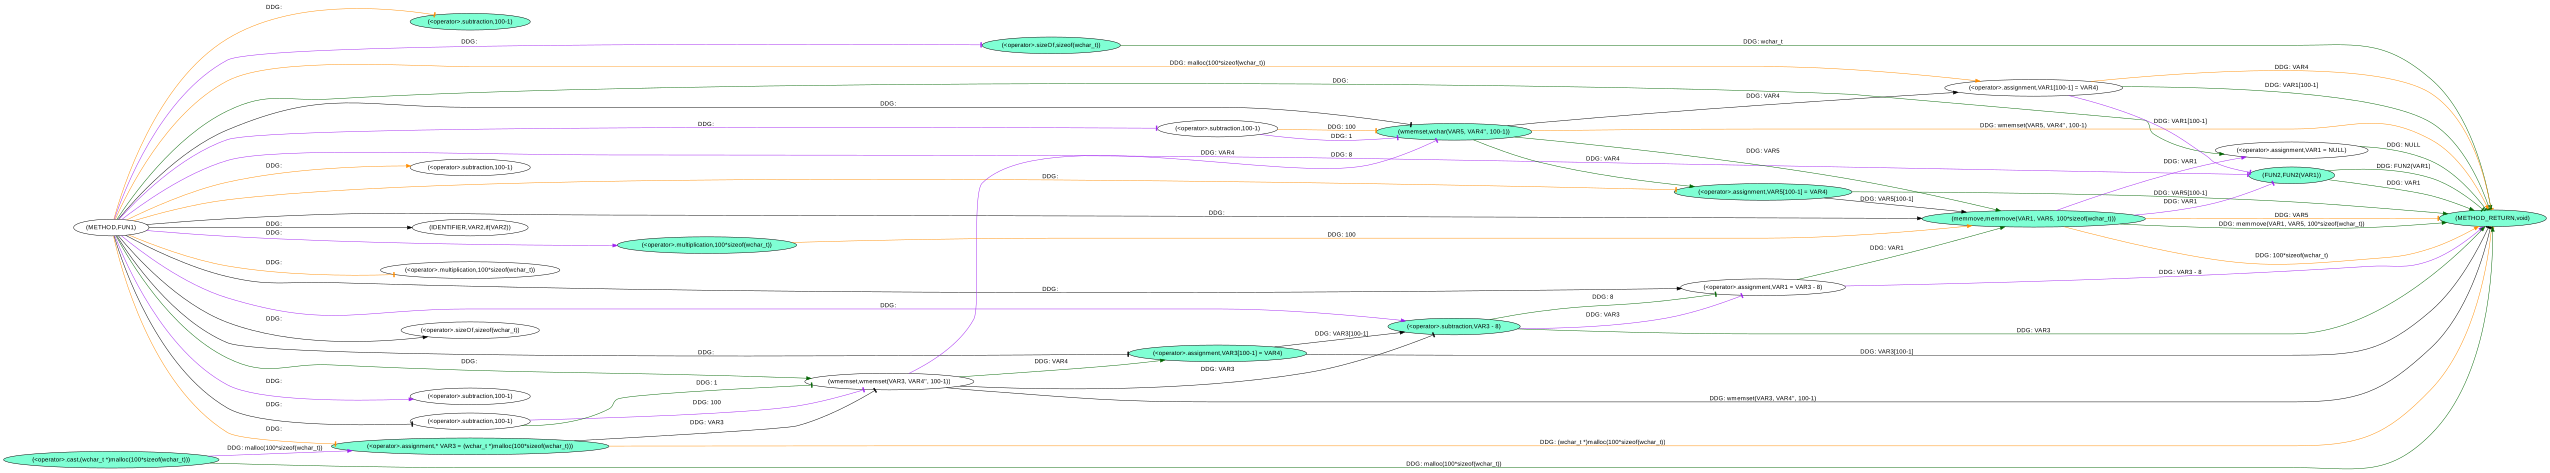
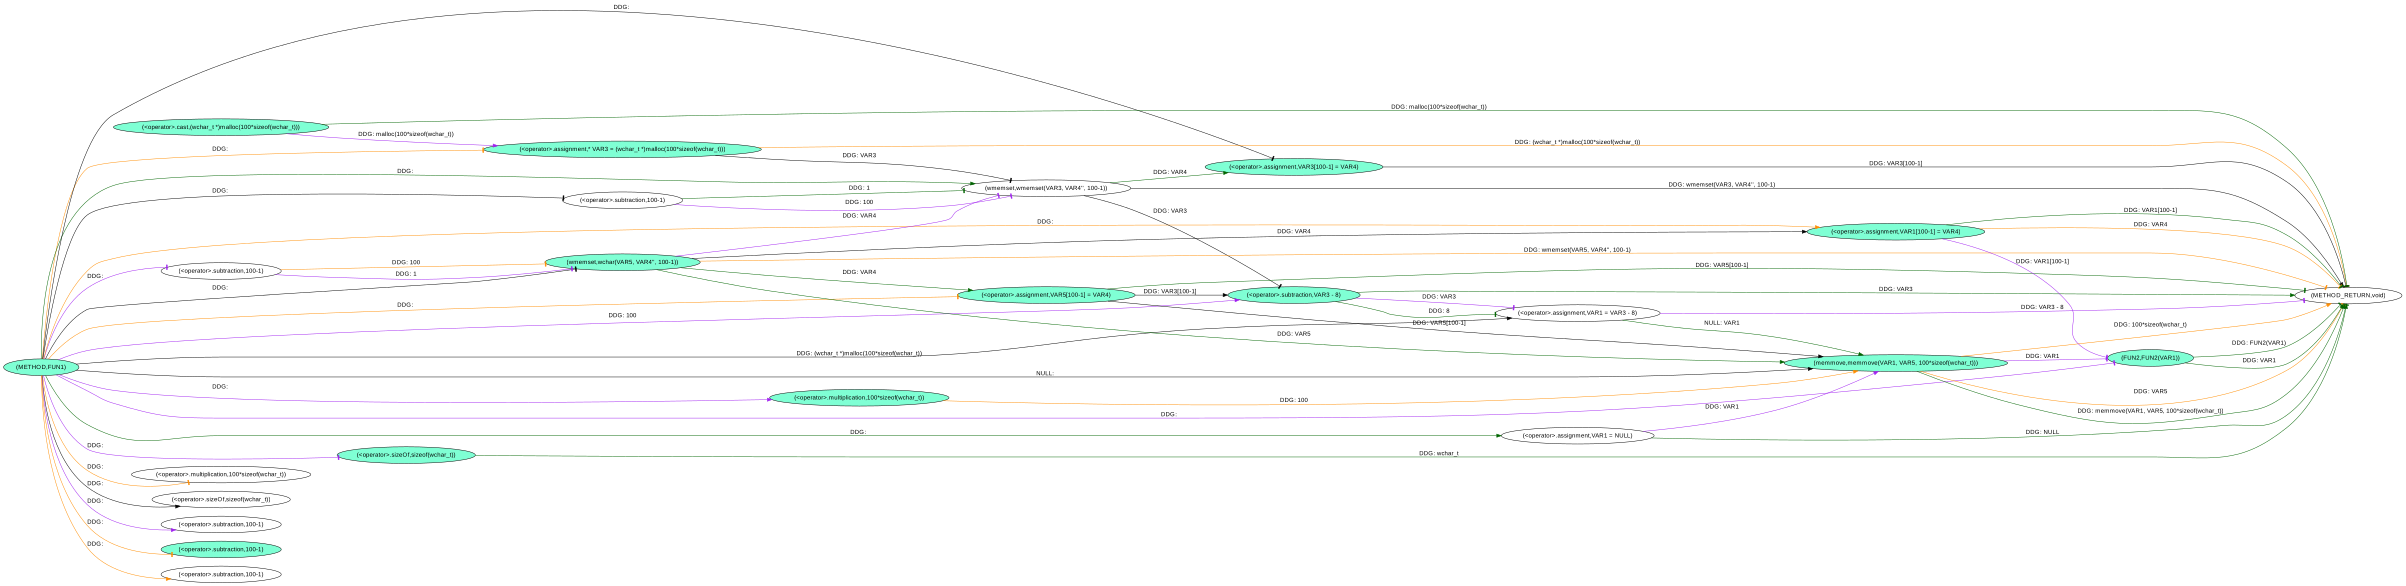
edge "(METHOD,FUN1)" -> "(<operator>.assignment,VAR1[100-1] = VAR4)": label "DDG: malloc(100*sizeof(wchar_t))" -> "DDG: "
node "(<operator>.assignment,VAR1[100-1] = VAR4)": fillcolor white -> aquamarine
edge "(wmemset,wchar(VAR5, VAR4'', 100-1))" -> "(METHOD_RETURN,void)": arrowhead normal -> tee
edge "(METHOD,FUN1)" -> "(FUN2,FUN2(VAR1))": label "DDG: 8" -> "DDG: "
edge "(wmemset,wmemset(VAR3, VAR4'', 100-1))" -> "(wmemset,wchar(VAR5, VAR4'', 100-1))": reversed
edge "(memmove,memmove(VAR1, VAR5, 100*sizeof(wchar_t)))" -> "(<operator>.assignment,VAR1 = NULL)": reversed
edge "(<operator>.assignment,VAR5[100-1] = VAR4)" -> "(METHOD_RETURN,void)": arrowhead normal -> tee
edge "(METHOD,FUN1)" -> "(memmove,memmove(VAR1, VAR5, 100*sizeof(wchar_t)))": label "DDG: " -> "NULL: "
node "(METHOD_RETURN,void)": fillcolor aquamarine -> white
node "(METHOD,FUN1)": fillcolor white -> aquamarine
node "(IDENTIFIER,VAR2,if(VAR2))": removed
edge "(<operator>.assignment,VAR1 = VAR3 - 8)" -> "(memmove,memmove(VAR1, VAR5, 100*sizeof(wchar_t)))": label "DDG: VAR1" -> "NULL: VAR1"
edge "(<operator>.assignment,VAR1 = VAR3 - 8)" -> "(METHOD_RETURN,void)": arrowhead normal -> tee
edge "(METHOD,FUN1)" -> "(<operator>.assignment,VAR1 = VAR3 - 8)": label "DDG: " -> "DDG: (wchar_t *)malloc(100*sizeof(wchar_t))"
edge "(METHOD,FUN1)" -> "(<operator>.subtraction,VAR3 - 8)": label "DDG: " -> "DDG: 100"
edge "(<operator>.assignment,VAR3[100-1] = VAR4)" -> "(<operator>.subtraction,VAR3 - 8)": now "(<operator>.assignment,VAR5[100-1] = VAR4)" -> "(<operator>.subtraction,VAR3 - 8)"
edge "(wmemset,wmemset(VAR3, VAR4'', 100-1))" -> "(METHOD_RETURN,void)": arrowhead tee -> normal
edge "(<operator>.cast,(wchar_t *)malloc(100*sizeof(wchar_t)))" -> "(METHOD_RETURN,void)": arrowhead normal -> tee
